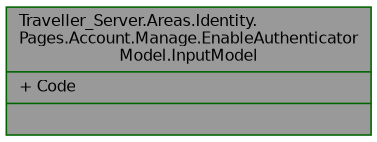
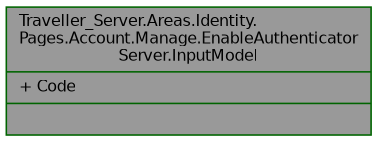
node "Traveller_Server.Areas.Identity.": text "Model.InputModel" -> "Server.InputModel"
